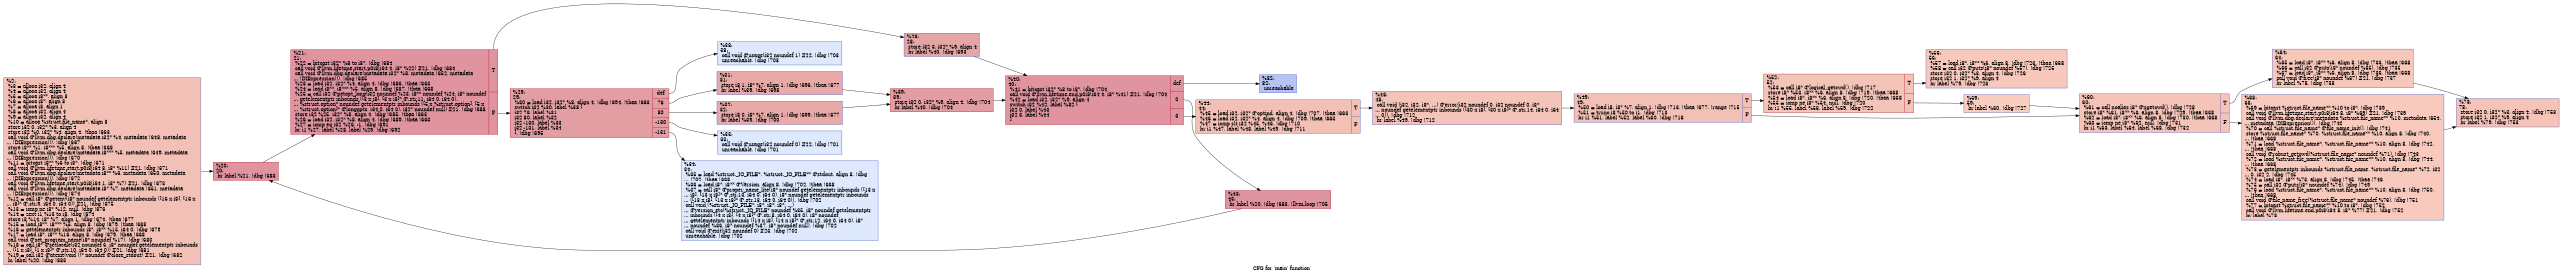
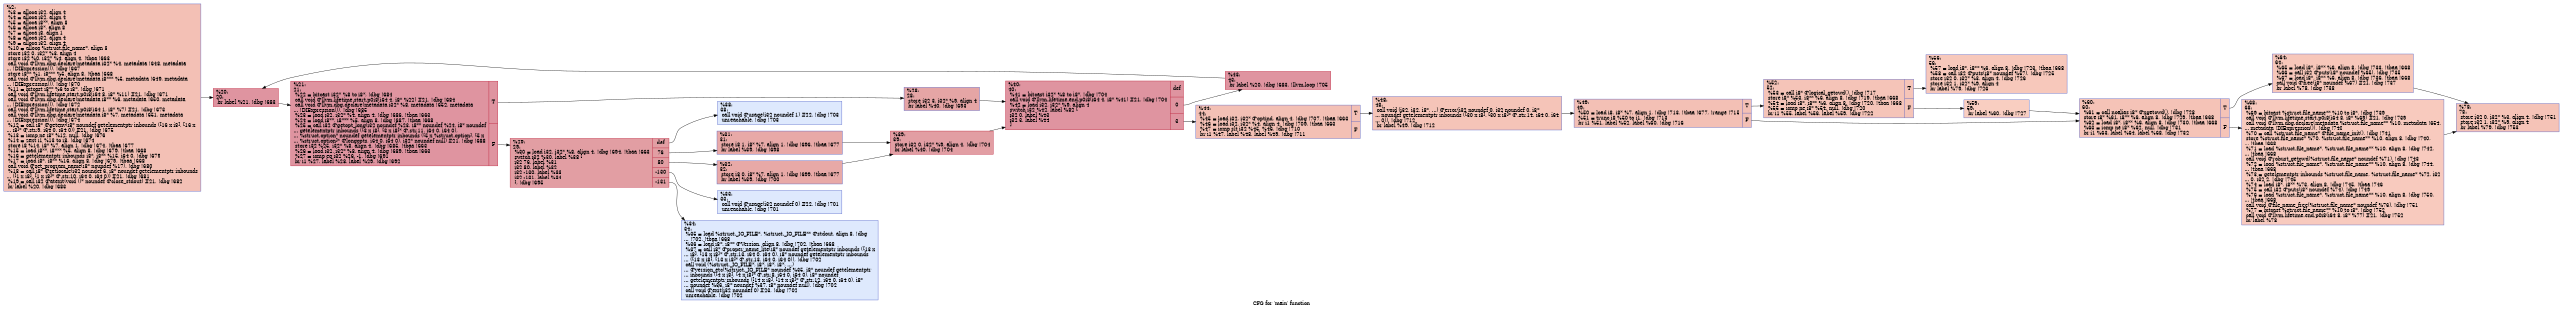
node "%82:": removed
node "%52:": color #b70d28ff -> #3d50c3ff
node "%78:": text "store i32 0, i32* %3, align 4, !dbg !753" -> "store i32 0, i32* %3, align 4, !dbg !751"
